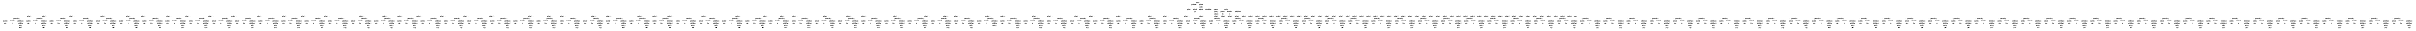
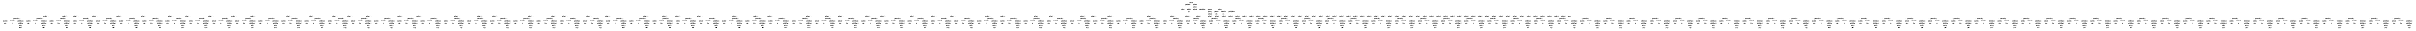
node "4294967294..": added
